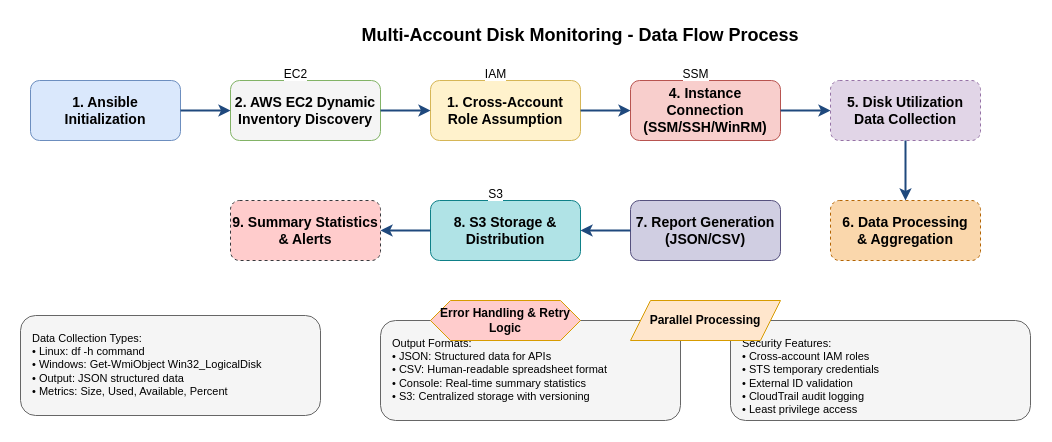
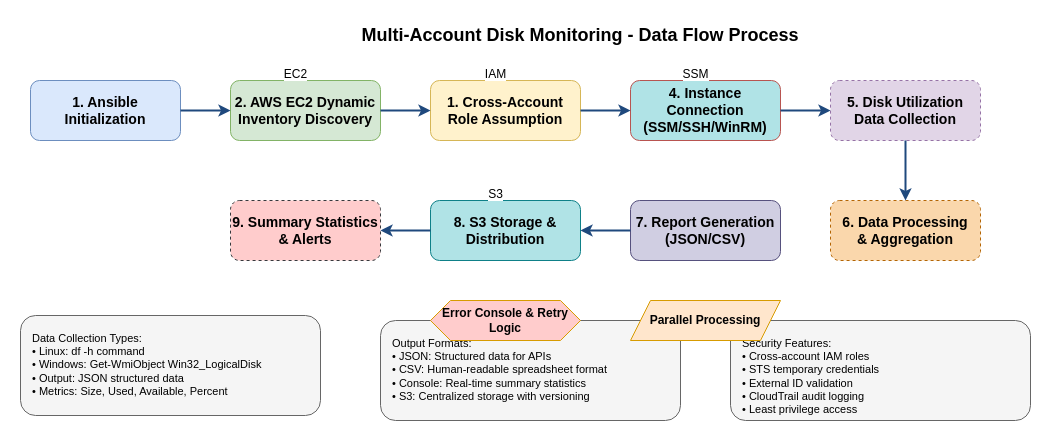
node "2. AWS EC2 Dynamic Inventory Discovery": fillcolor #f5f5f5 -> #d5e8d4
node "4. Instance Connection (SSM/SSH/WinRM)": fillcolor #f8cecc -> #b0e3e6
node "Error Handling & Retry Logic": label "Error Handling & Retry Logic" -> "Error Console & Retry Logic"
